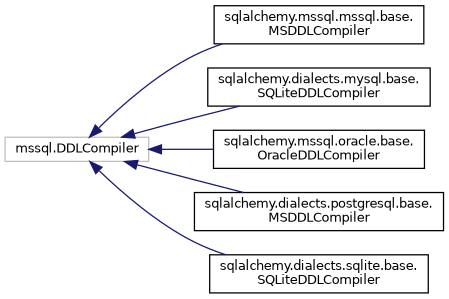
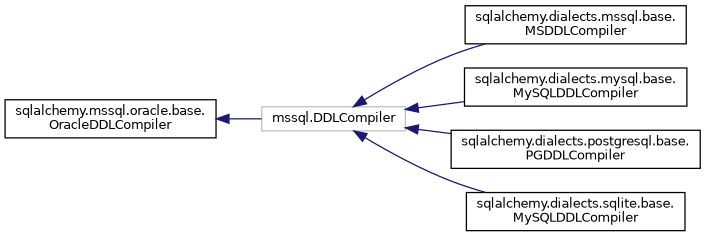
node "sqlalchemy.mssql.mssql.base. MSDDLCompiler": label "sqlalchemy.mssql.mssql.base. MSDDLCompiler" -> "sqlalchemy.dialects.mssql.base. MSDDLCompiler"
node "sqlalchemy.dialects.mysql.base. SQLiteDDLCompiler": label "sqlalchemy.dialects.mysql.base. SQLiteDDLCompiler" -> "sqlalchemy.dialects.mysql.base. MySQLDDLCompiler"
edge "sqlalchemy.mssql.oracle.base. OracleDDLCompiler" -> "mssql.DDLCompiler": reversed
node "sqlalchemy.dialects.postgresql.base. MSDDLCompiler": label "sqlalchemy.dialects.postgresql.base. MSDDLCompiler" -> "sqlalchemy.dialects.postgresql.base. PGDDLCompiler"
node "sqlalchemy.dialects.sqlite.base. SQLiteDDLCompiler": label "sqlalchemy.dialects.sqlite.base. SQLiteDDLCompiler" -> "sqlalchemy.dialects.sqlite.base. MySQLDDLCompiler"
